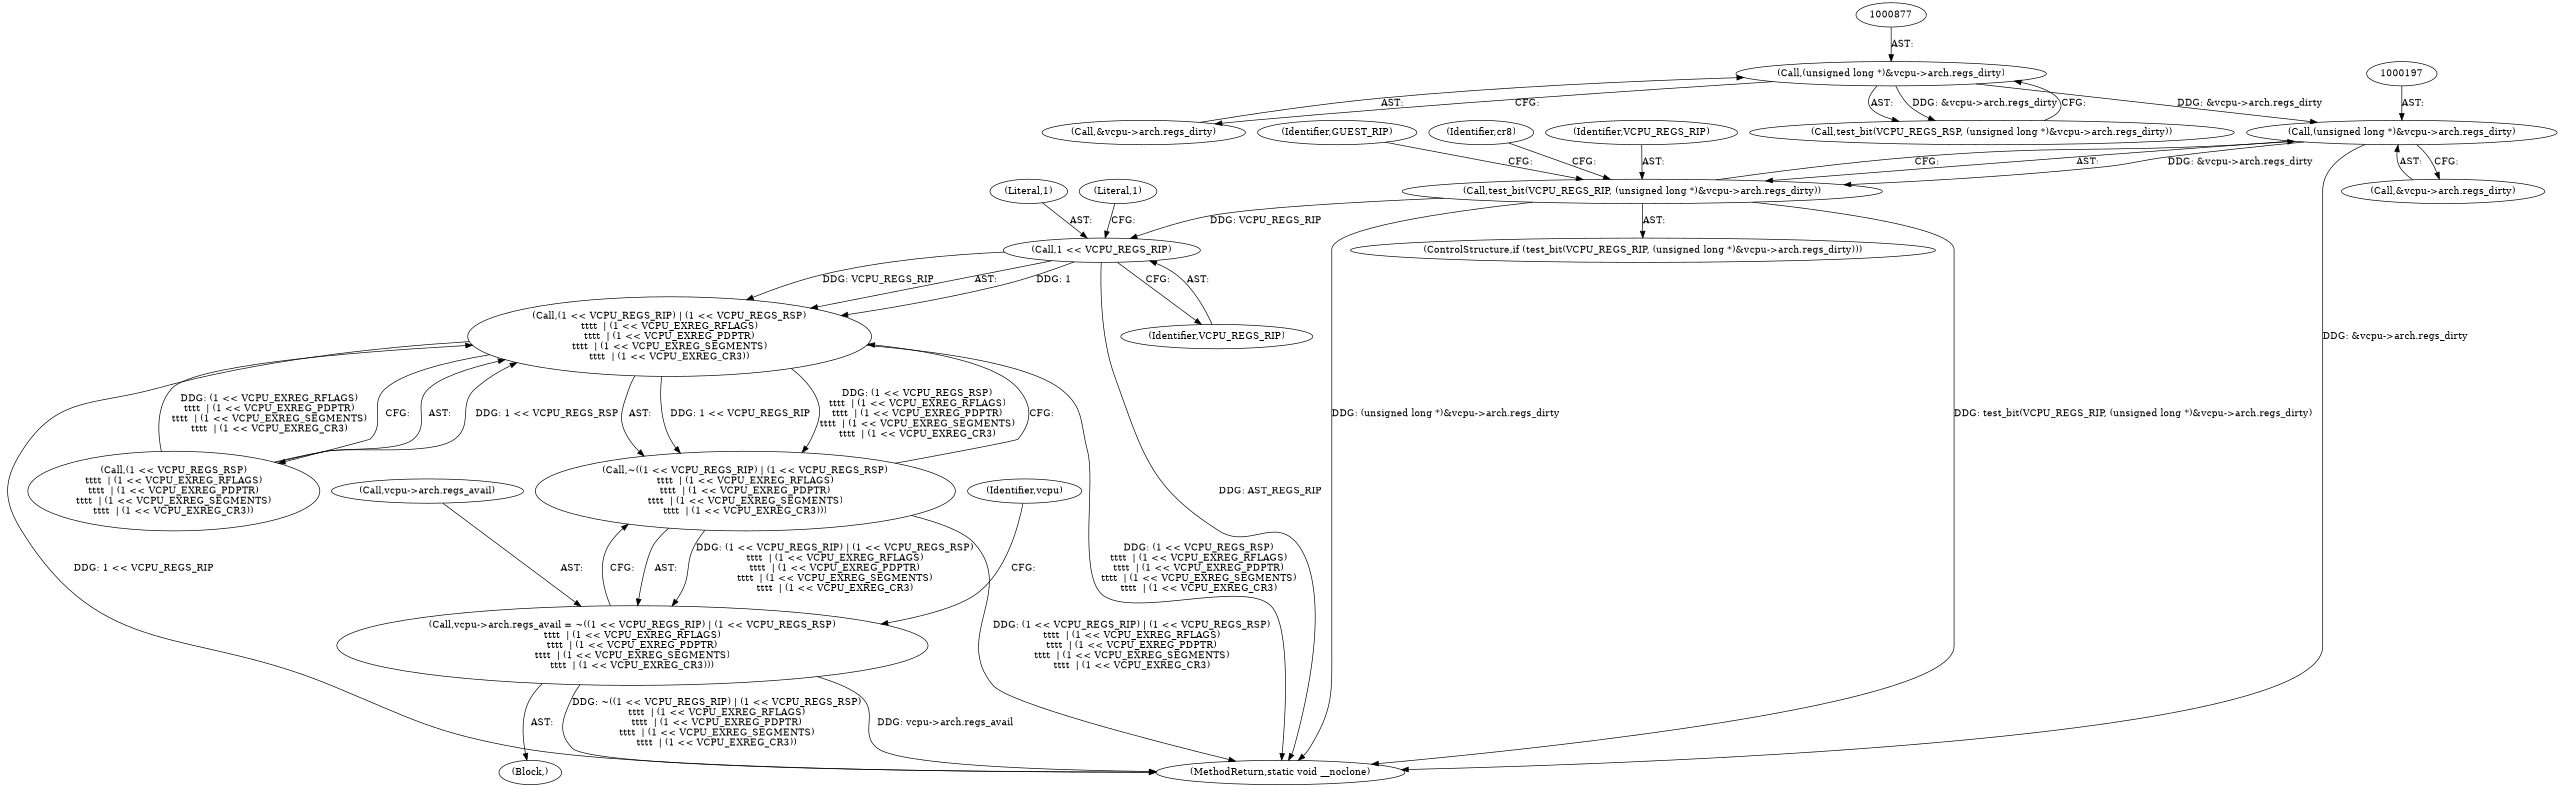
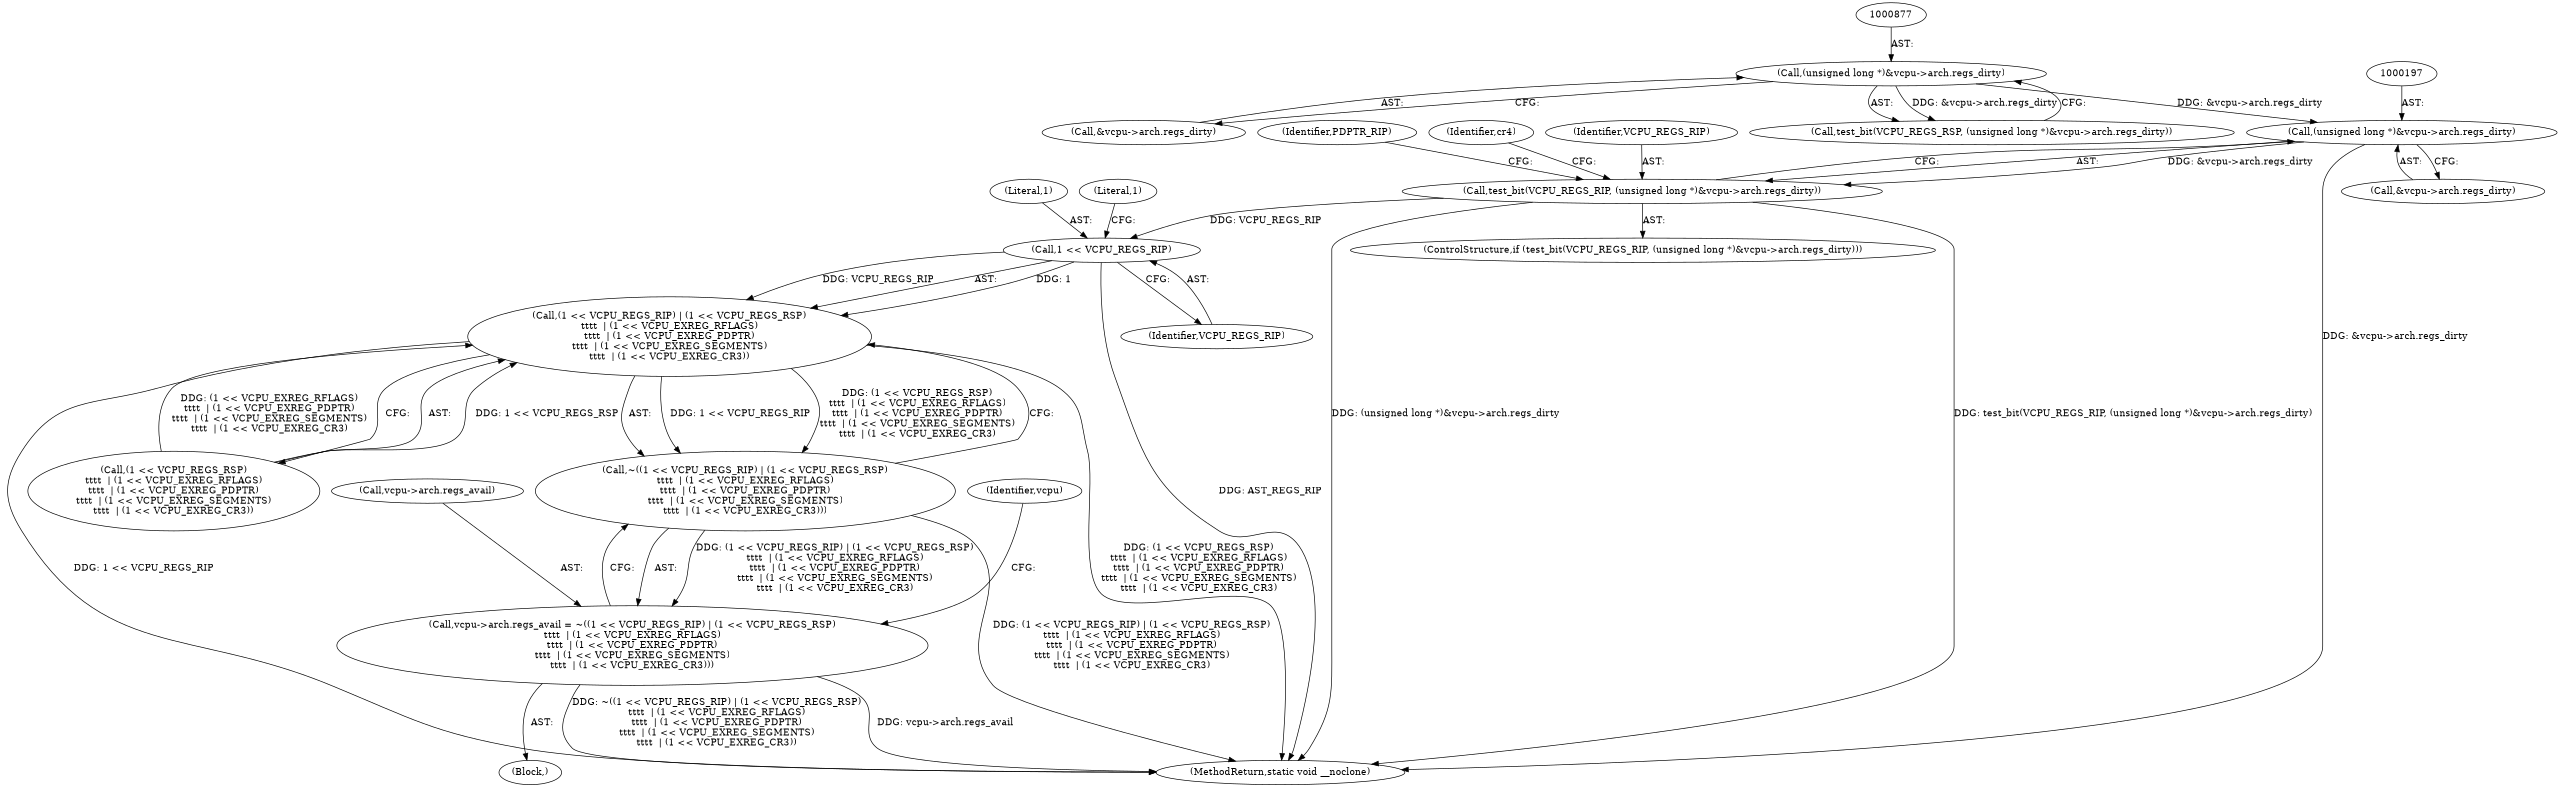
node "(Identifier,GUEST_RIP)": label "(Identifier,GUEST_RIP)" -> "(Identifier,PDPTR_RIP)"
node "(Identifier,cr8)": label "(Identifier,cr8)" -> "(Identifier,cr4)"
